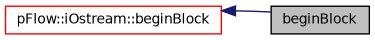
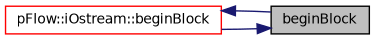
edge "pFlow::iOstream::beginBlock" -> "beginBlock": added
